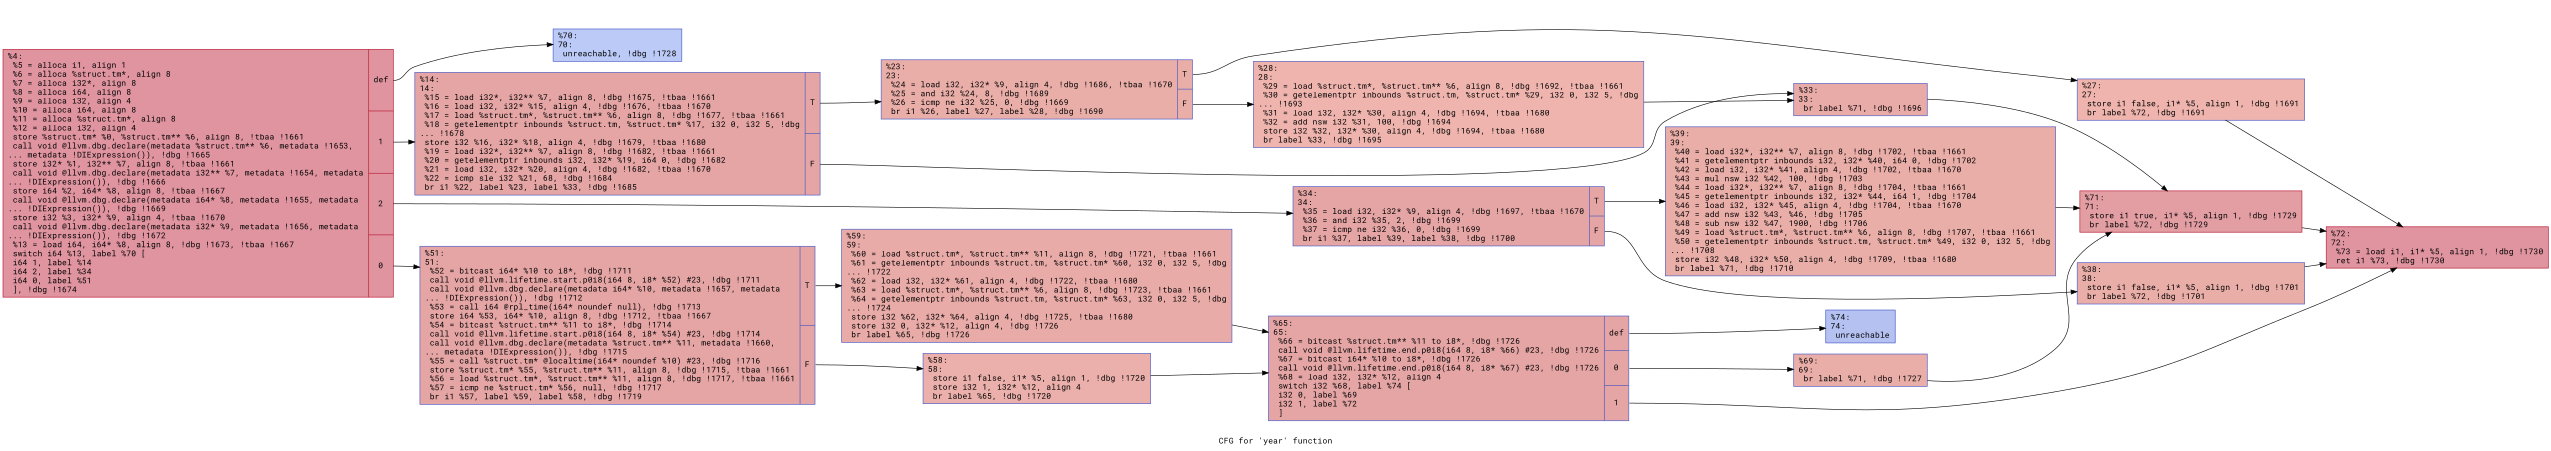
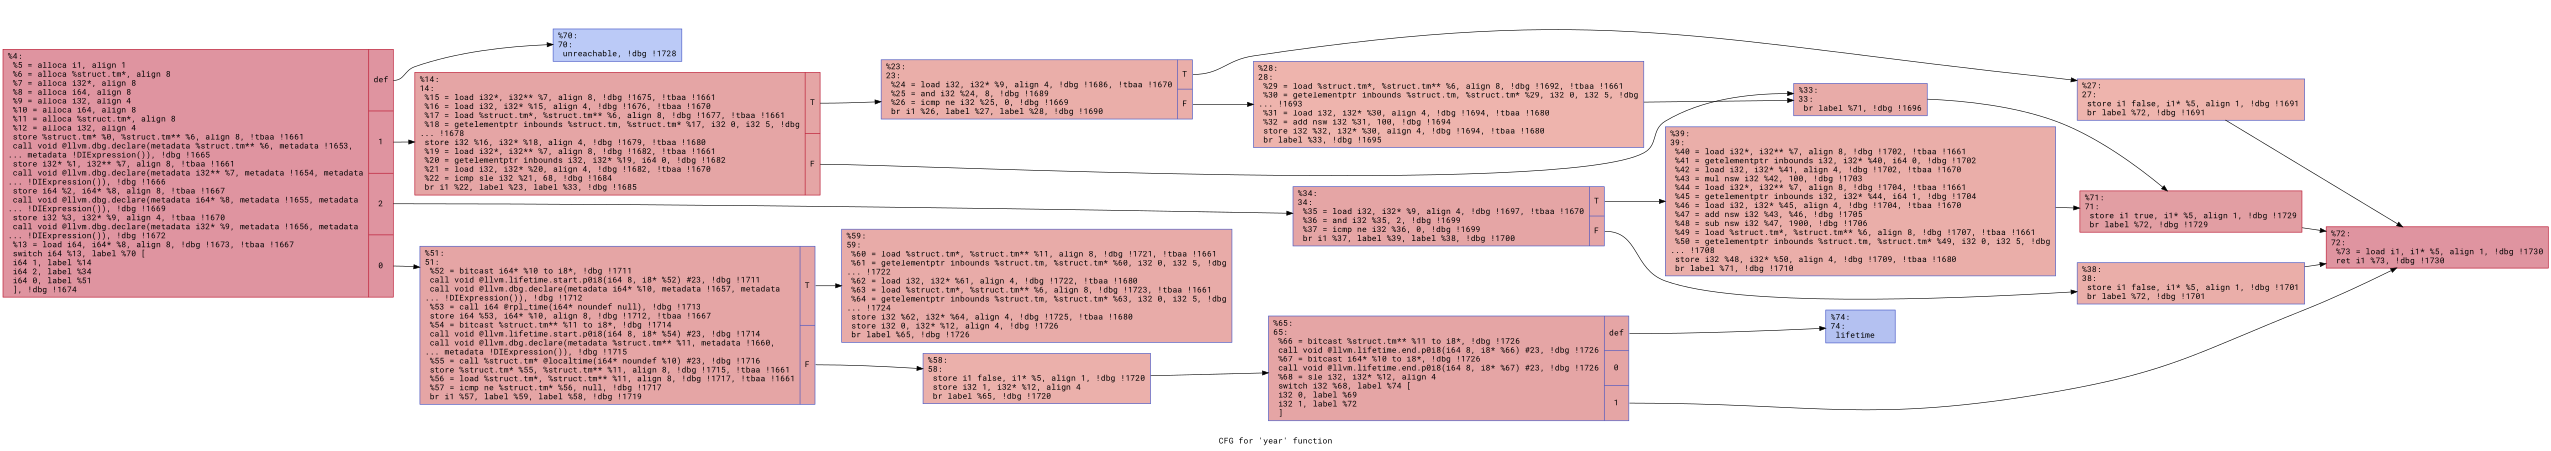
node "%14:": color #3d50c3ff -> #b70d28ff
edge "%59:" -> "%65:": removed
node "%74:": text "unreachable" -> "lifetime"
node "%69:": removed
node "%65:": text "%68 = load i32, i32* %12, align 4" -> "%68 = sle i32, i32* %12, align 4"
